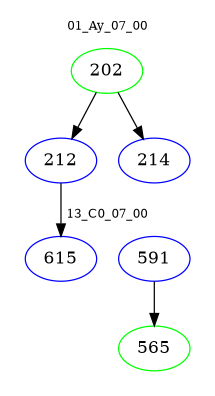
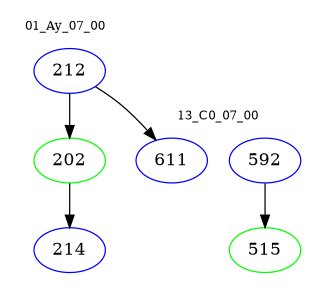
edge "202" -> "212": reversed
node "615": label "615" -> "611"
node "591": label "591" -> "592"
node "565": label "565" -> "515"
